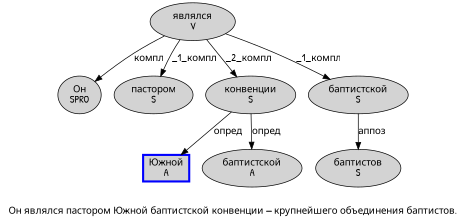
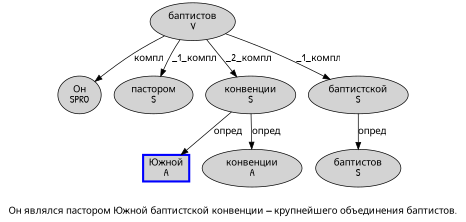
node "являлся V": label "являлся V" -> "баптистов V"
edge "баптистской S" -> "баптистов S": label "аппоз" -> "опред"
node "баптистской A": label "баптистской A" -> "конвенции A"
